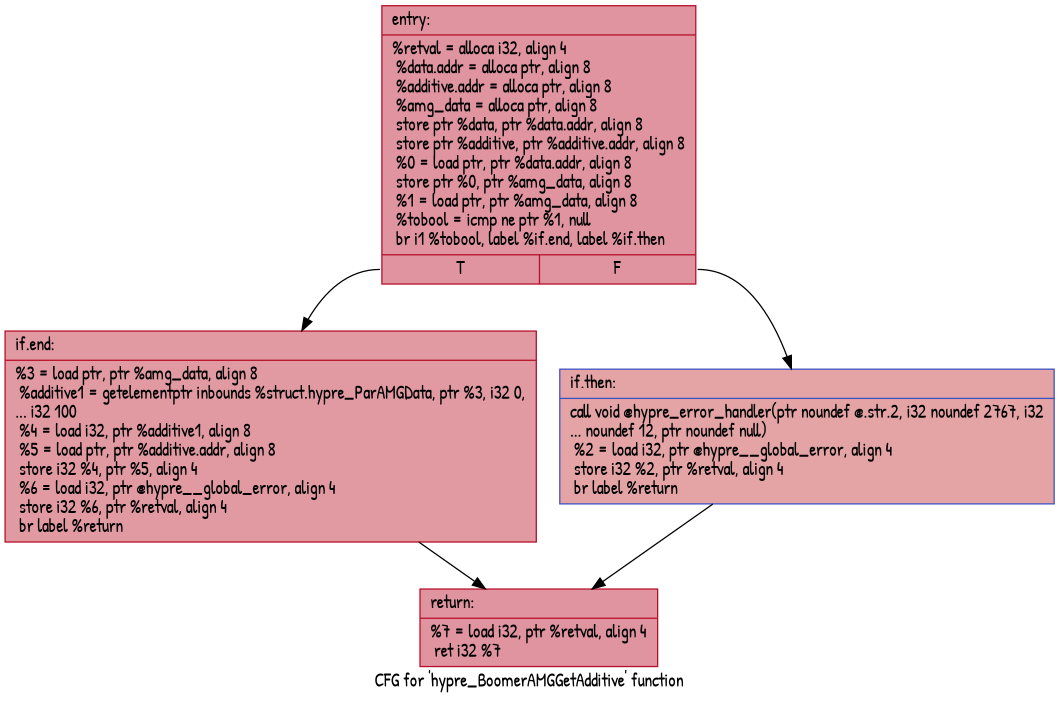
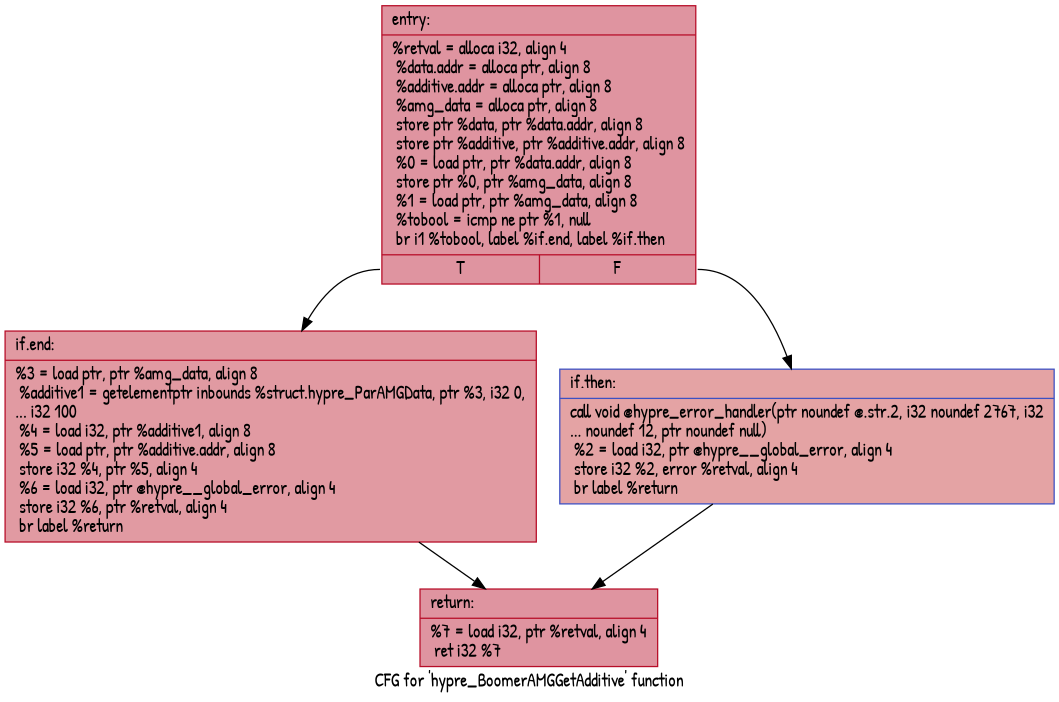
node "if.then:": text "store i32 %2, ptr %retval, align 4" -> "store i32 %2, error %retval, align 4"
